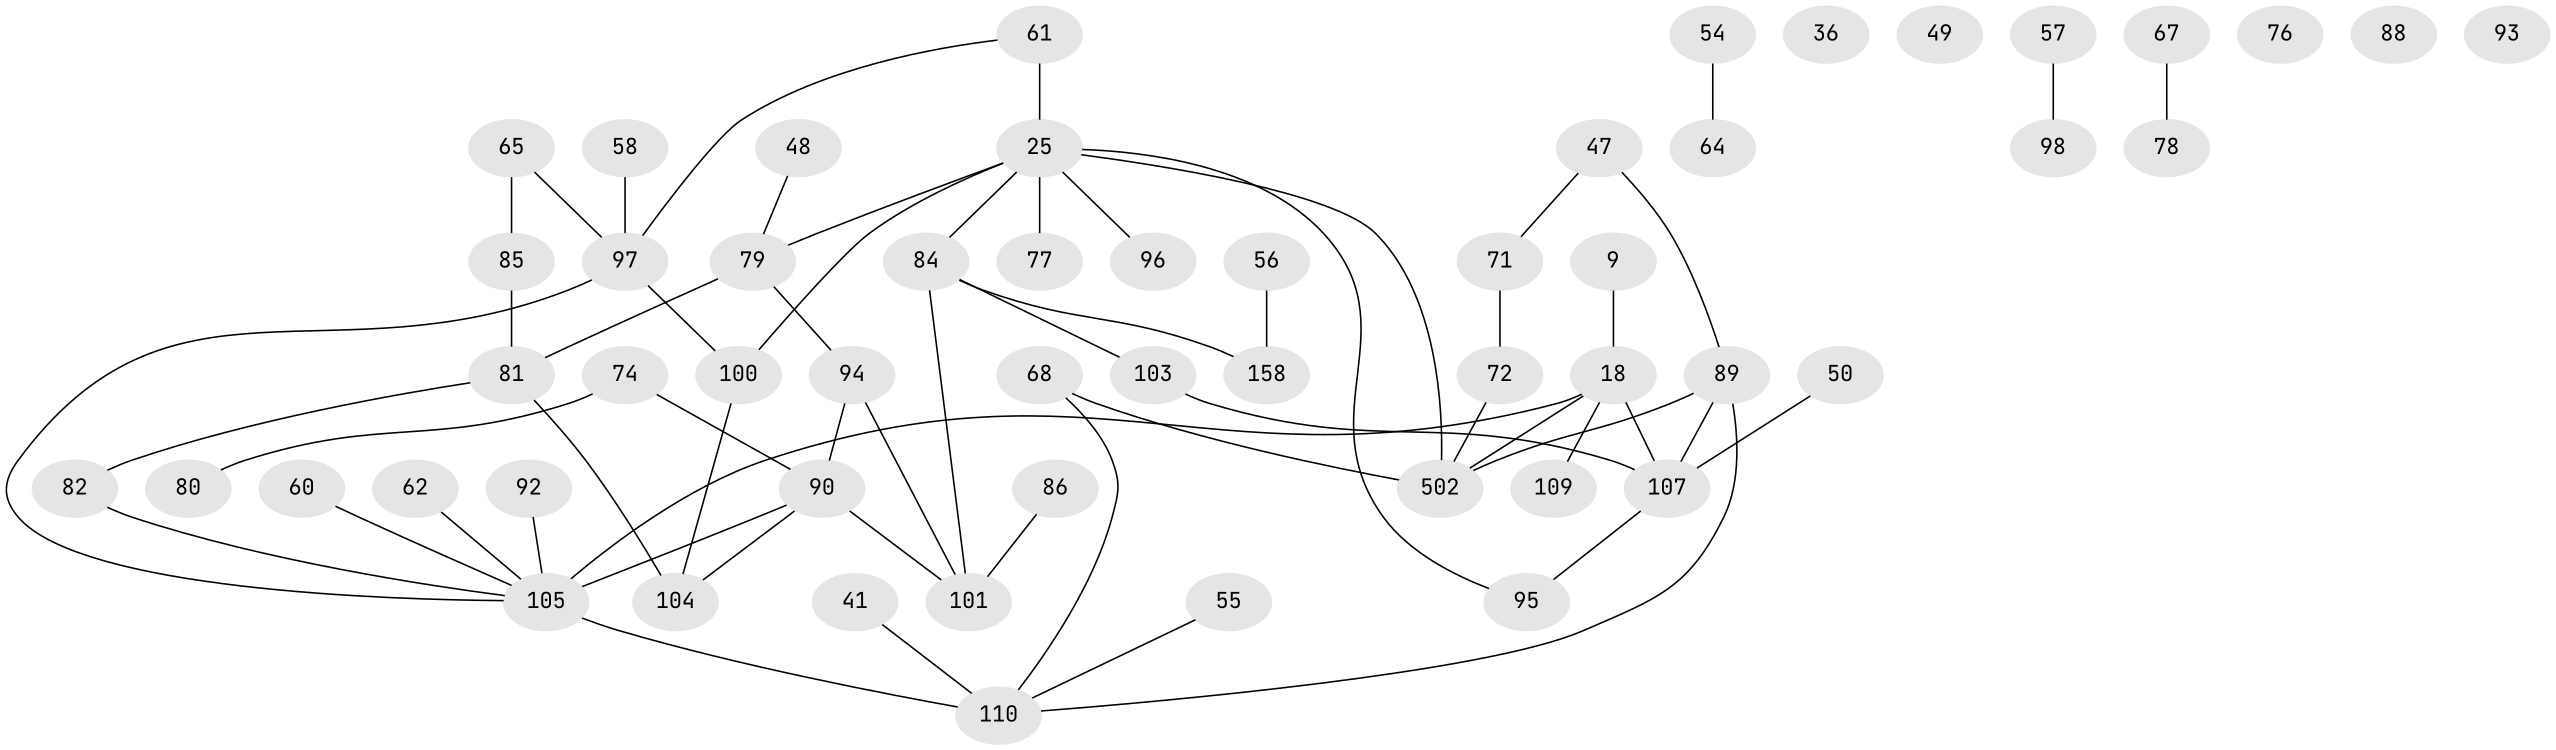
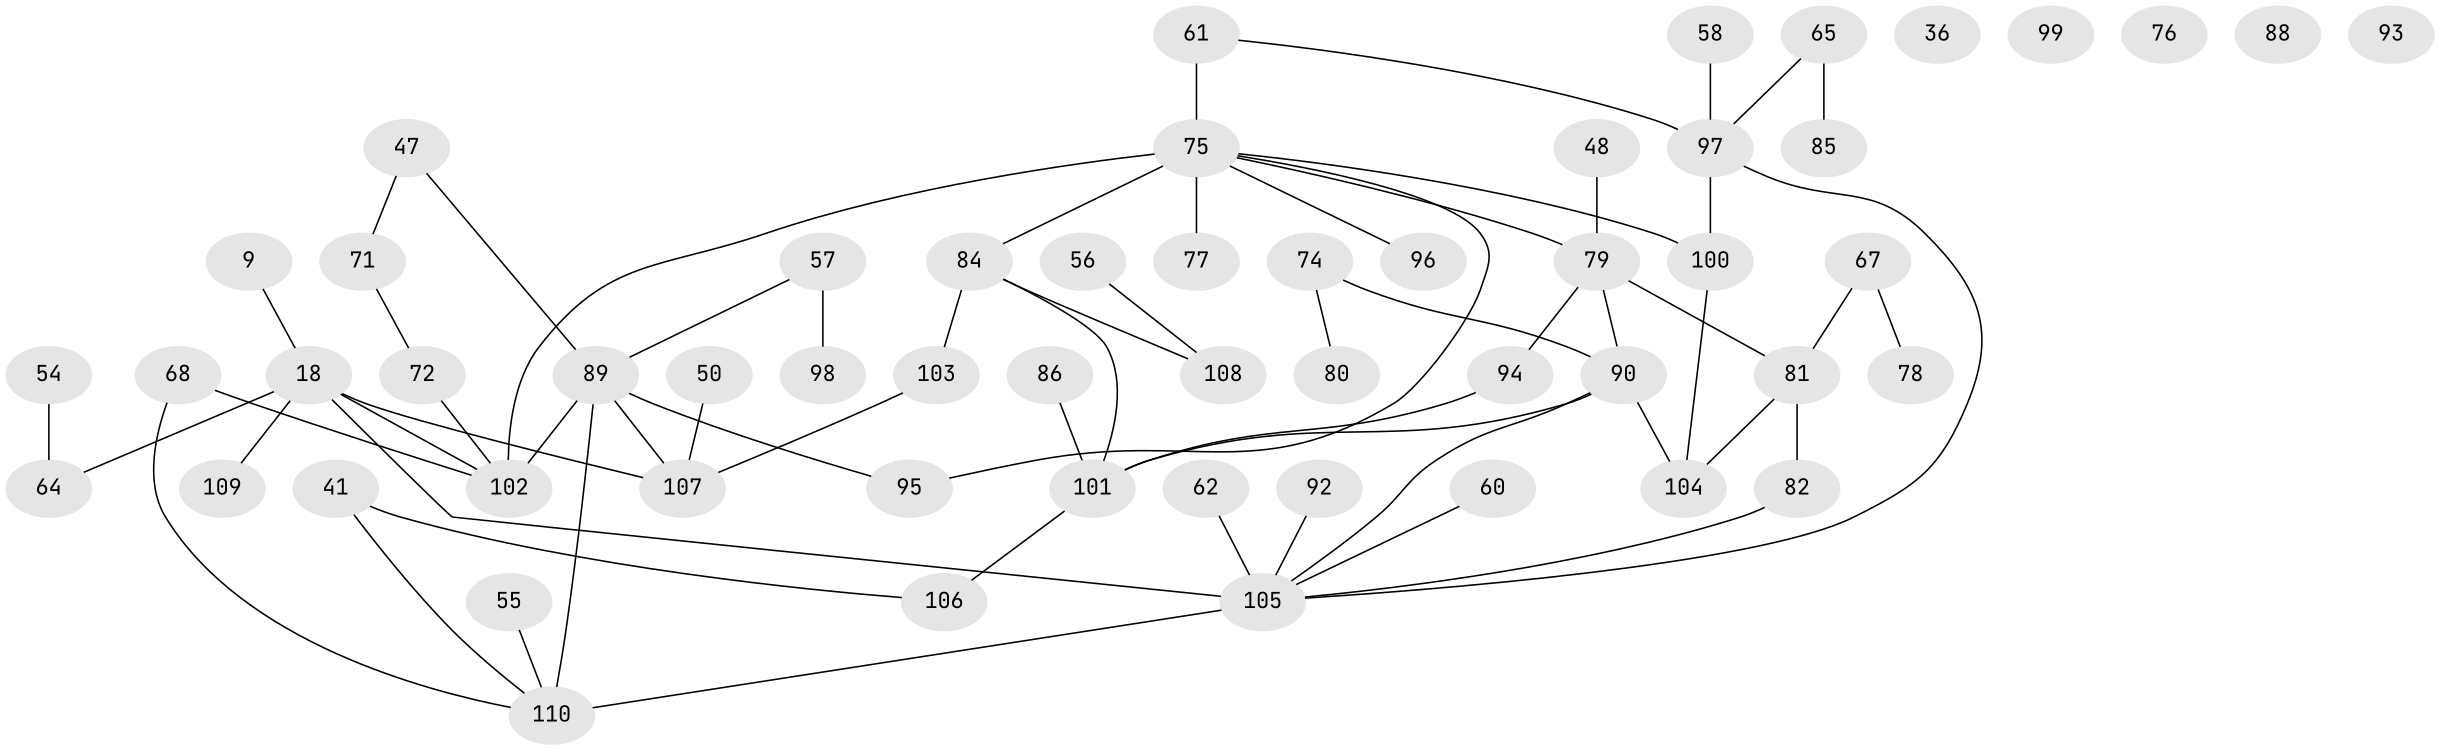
node "49": label "49" -> "99"
node "25": label "25" -> "75"
edge "57" -- "89": added
edge "85" -- "81": now "67" -- "81"
node "158": label "158" -> "108"
edge "94" -- "90": now "79" -- "90"
edge "18" -- "64": added
node "502": label "502" -> "102"
edge "107" -- "95": now "89" -- "95"
node "106": added
